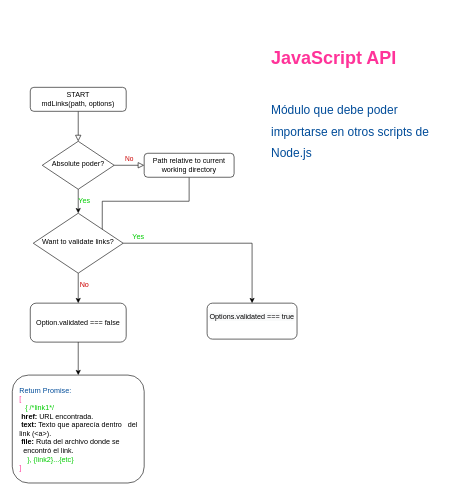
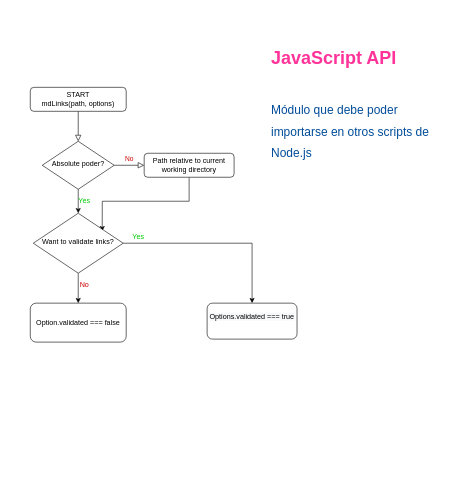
edge "Path relative to current working directory" -- "Want to validate links?": arrowhead none -> classic
edge "Option.validated === false" -> "Return Promise: [ { /*link1*/ href: URL encontrada. text: Texto que aparecía dentro del link (<a>). file: Ruta del archivo donde se encontró el link. }, {link2}...{etc} ]": removed
node "Return Promise: [ { /*link1*/ href: URL encontrada. text: Texto que aparecía dentro del link (<a>). file: Ruta del archivo donde se encontró el link. }, {link2}...{etc} ]": removed
